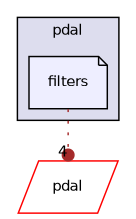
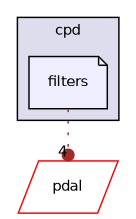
cluster "pdal": label "pdal" -> "cpd"
